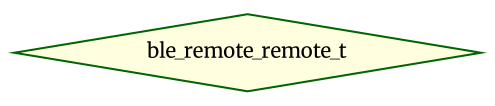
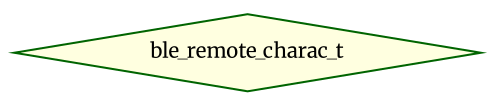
node "ble_remote_remote_t": label "ble_remote_remote_t" -> "ble_remote_charac_t"
